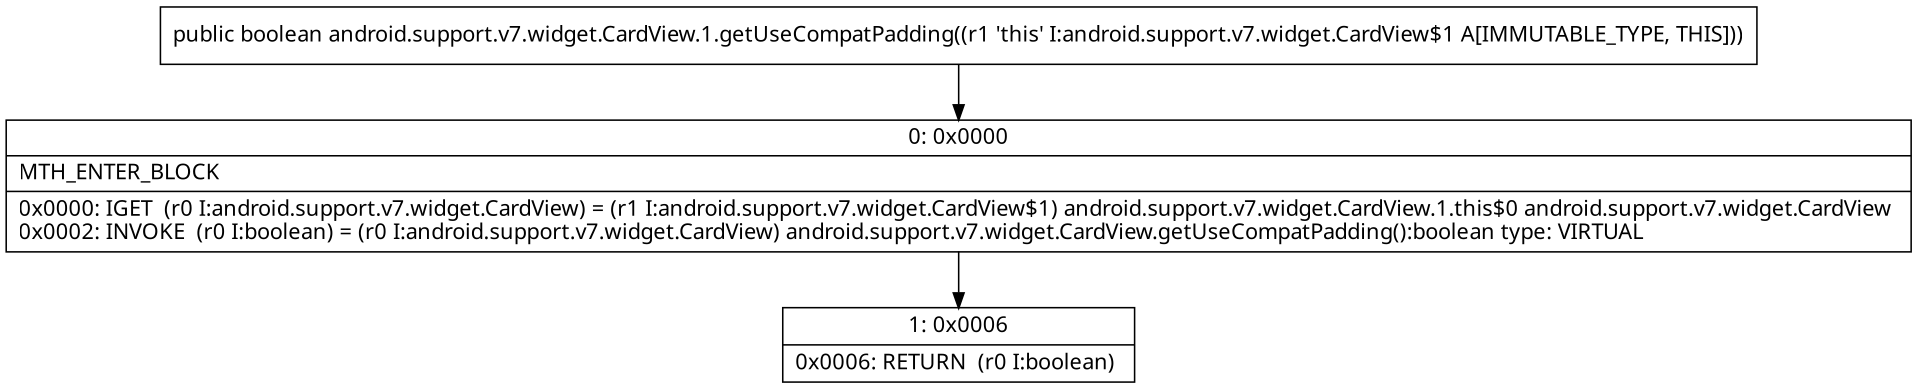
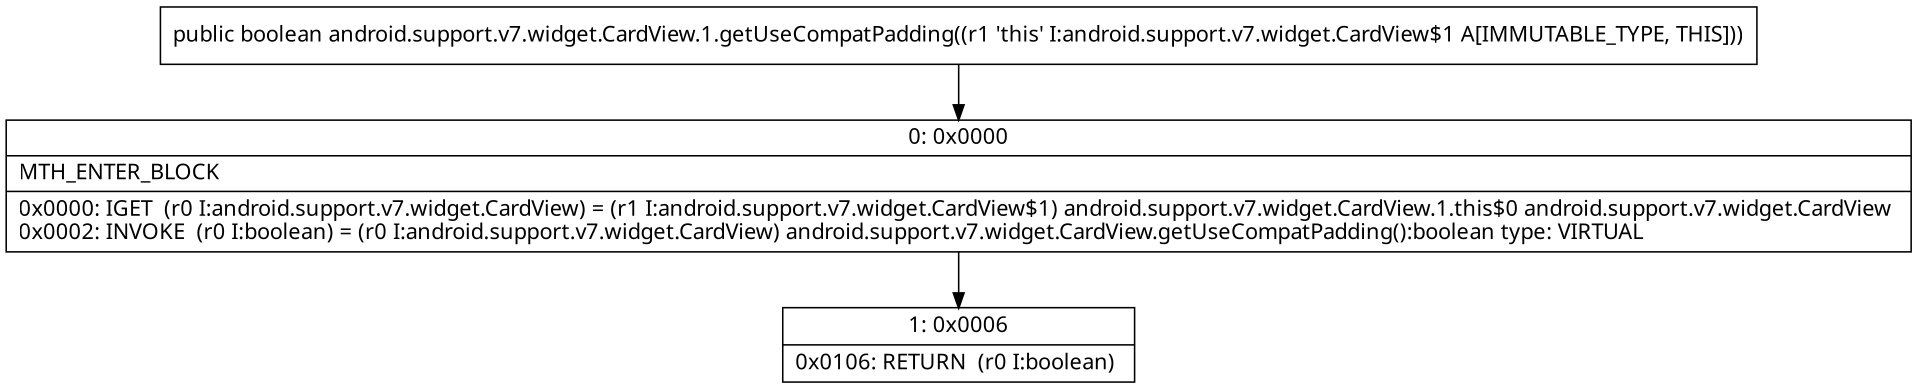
node "1: 0x0006": text "0x0006: RETURN  (r0 I:boolean)" -> "0x0106: RETURN  (r0 I:boolean)"
